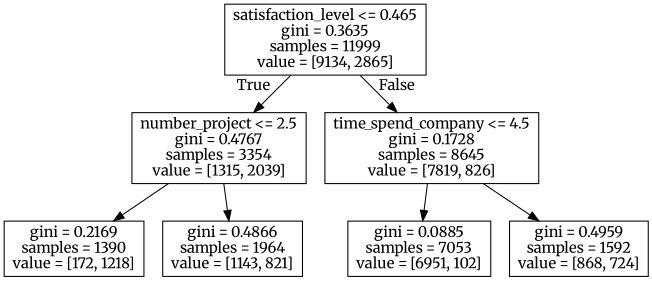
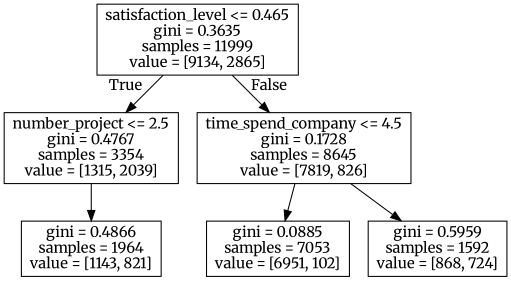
node "gini = 0.2169 samples = 1390 value = [172, 1218]": removed
node "gini = 0.4959 samples = 1592 value = [868, 724]": label "gini = 0.4959 samples = 1592 value = [868, 724]" -> "gini = 0.5959 samples = 1592 value = [868, 724]"
